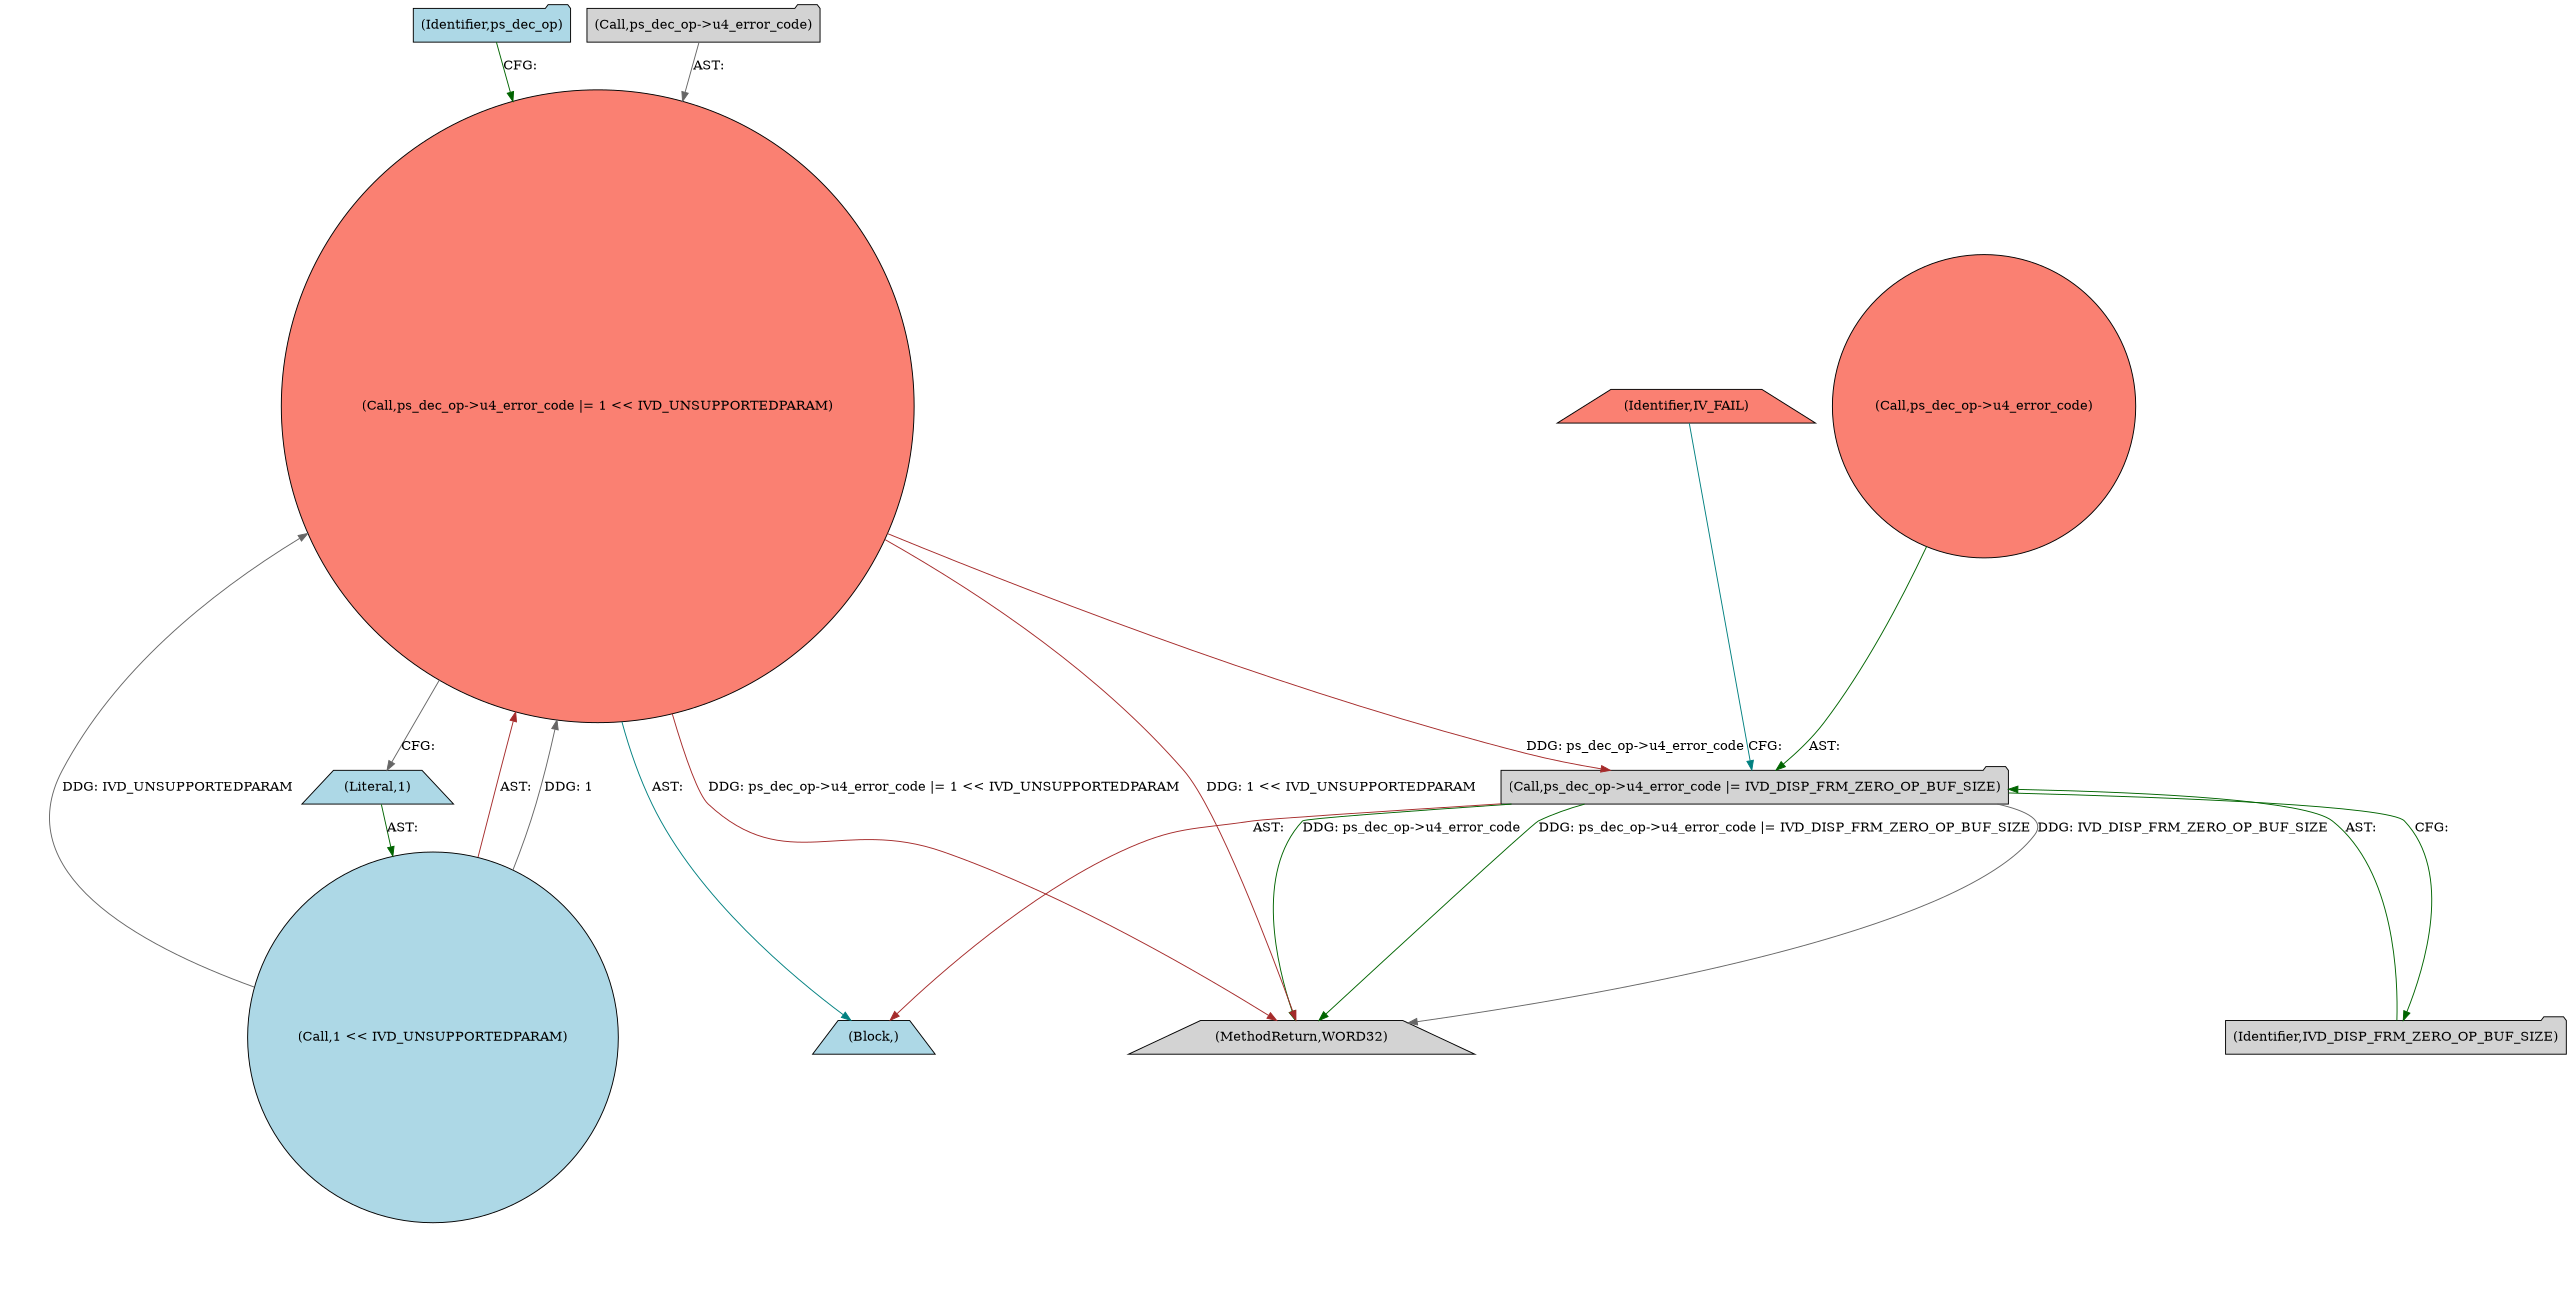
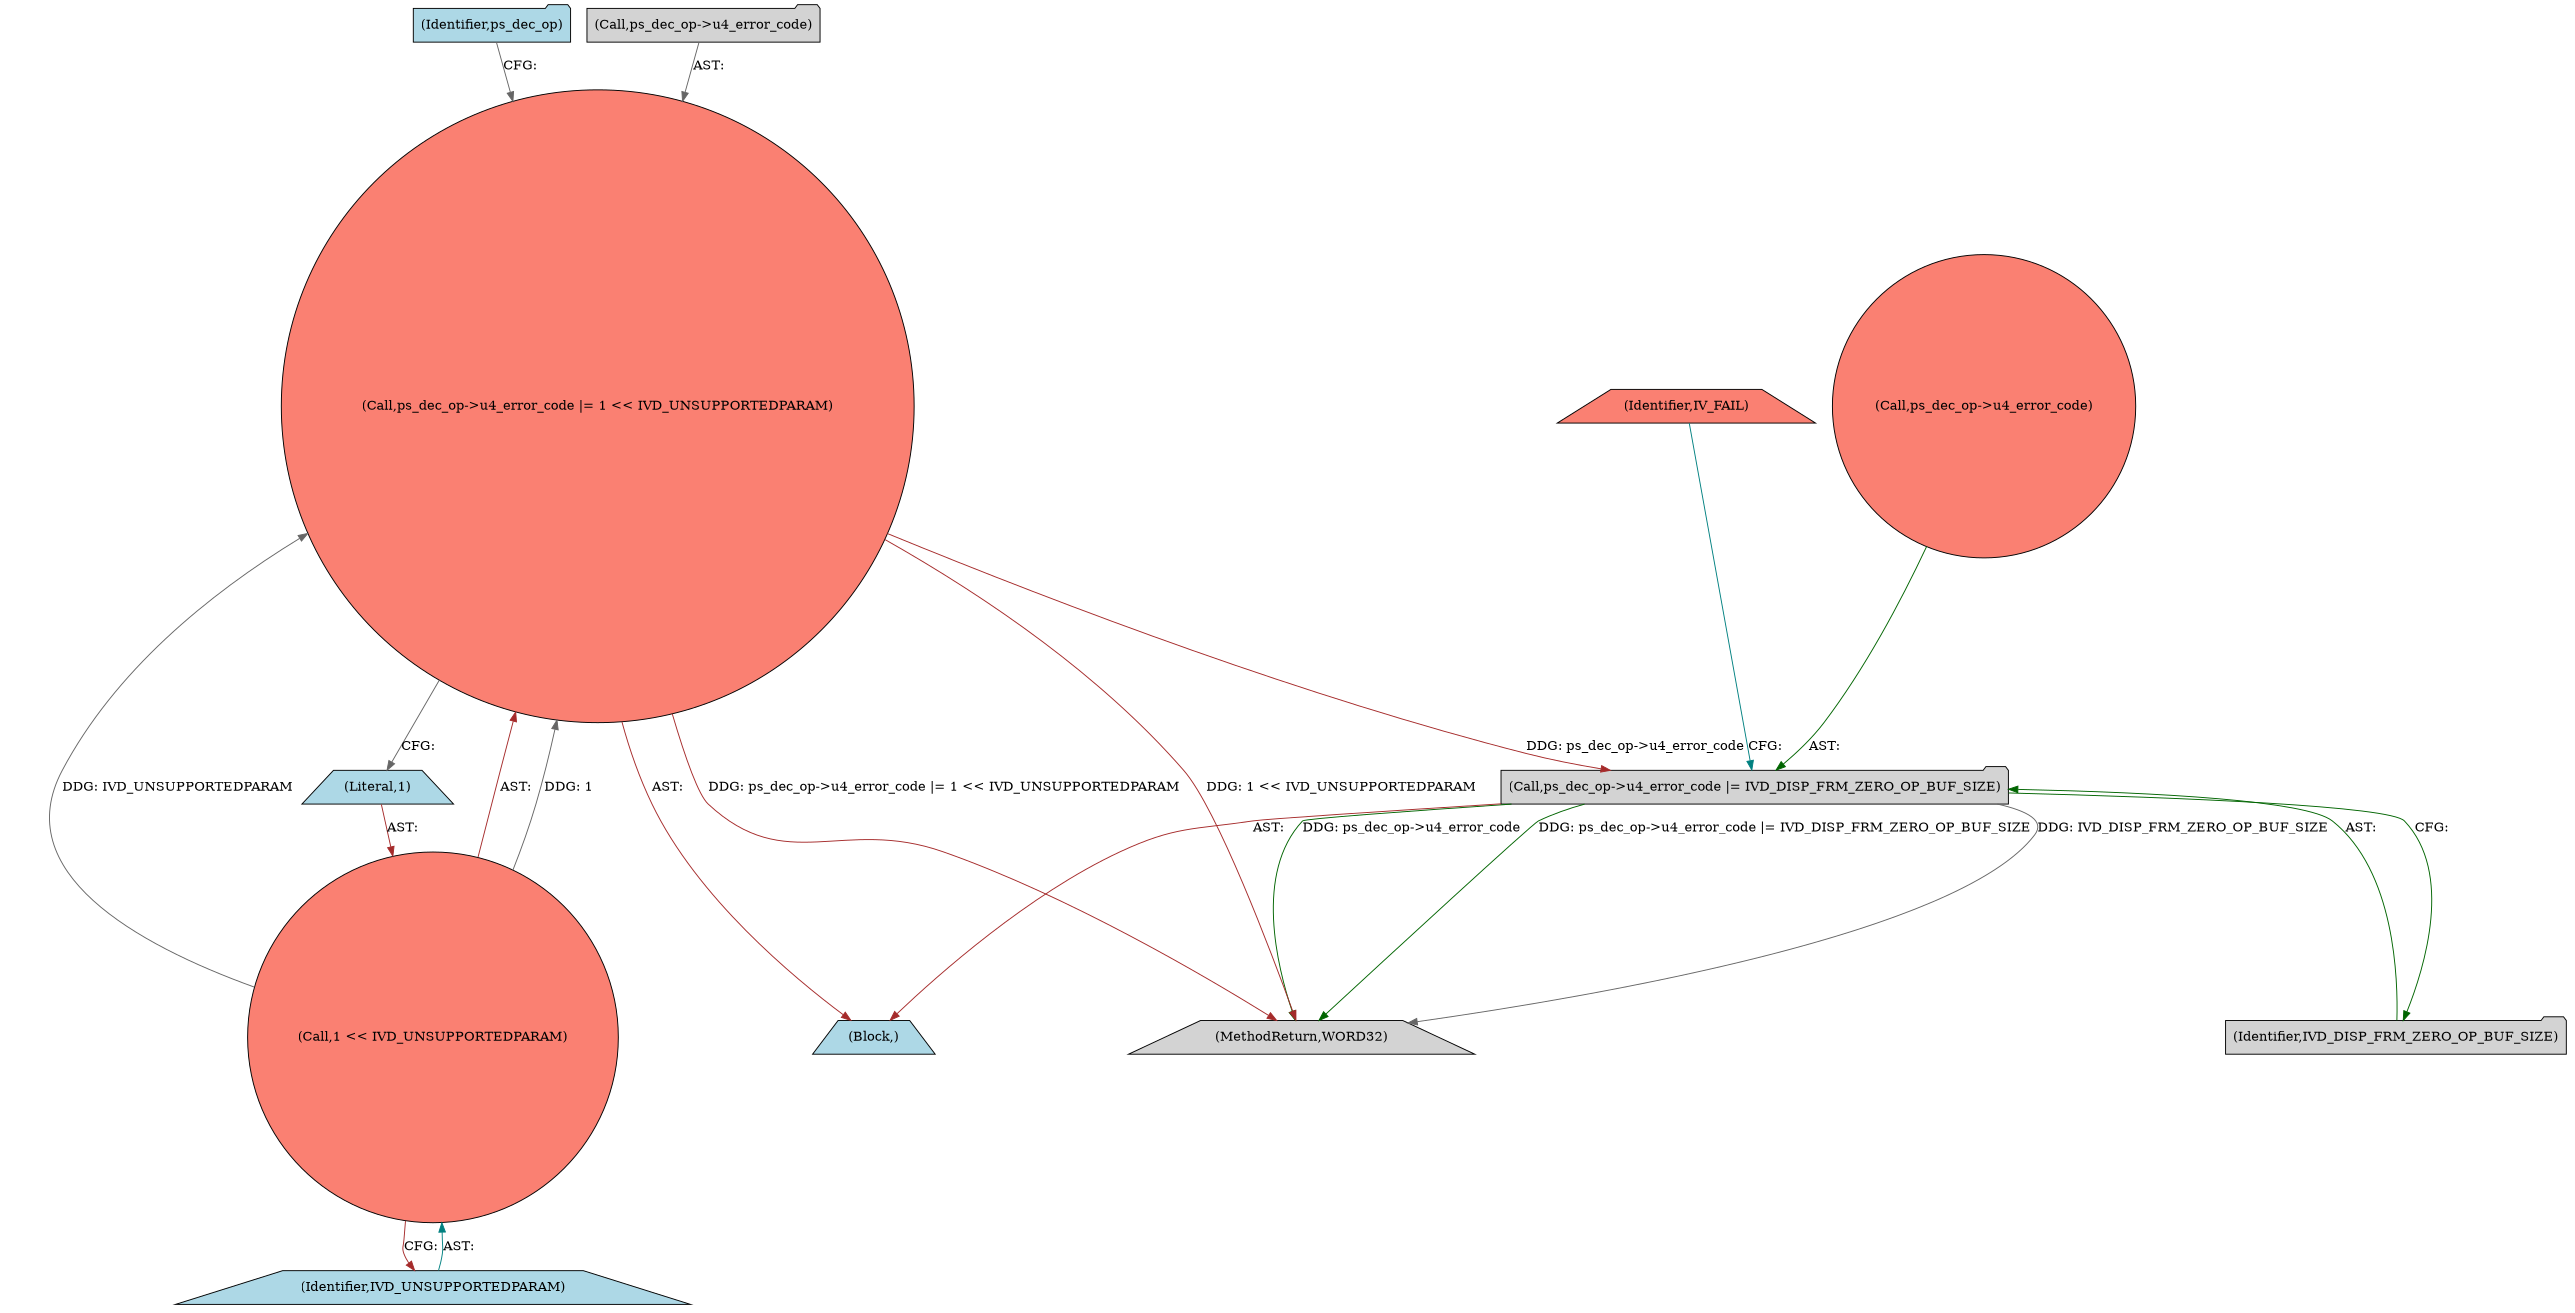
edge "(Identifier,ps_dec_op)" -> "(Call,ps_dec_op->u4_error_code |= 1 << IVD_UNSUPPORTEDPARAM)": color darkgreen -> gray40
edge "(Literal,1)" -> "(Call,1 << IVD_UNSUPPORTEDPARAM)": color darkgreen -> brown
edge "(Call,ps_dec_op->u4_error_code |= 1 << IVD_UNSUPPORTEDPARAM)" -> "(Block,)": color teal -> brown
node "(Call,1 << IVD_UNSUPPORTEDPARAM)": fillcolor lightblue -> salmon
node "(Identifier,IVD_UNSUPPORTEDPARAM)": added
